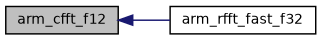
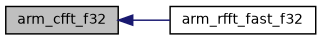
node "arm_cfft_f12": label "arm_cfft_f12" -> "arm_cfft_f32"
